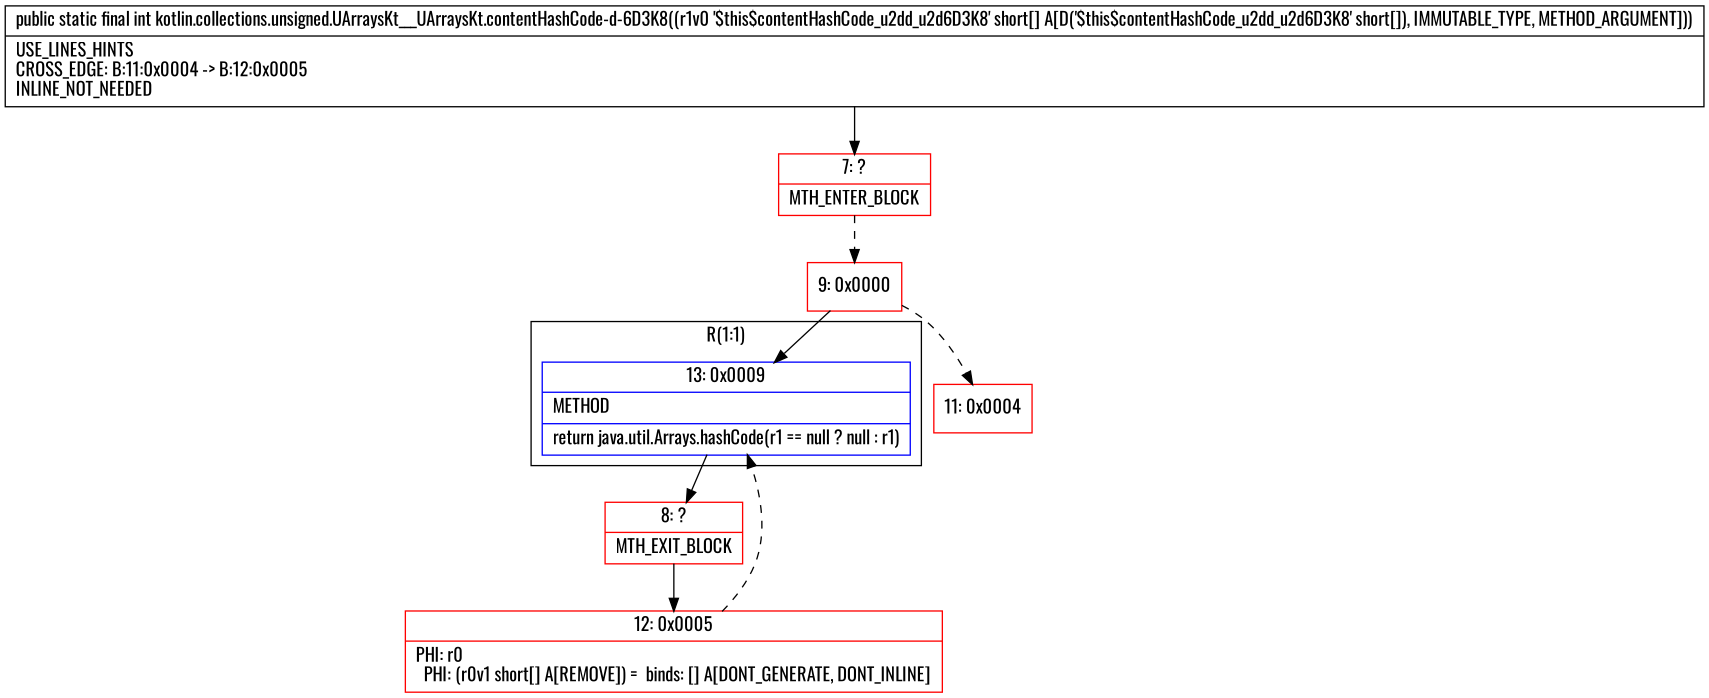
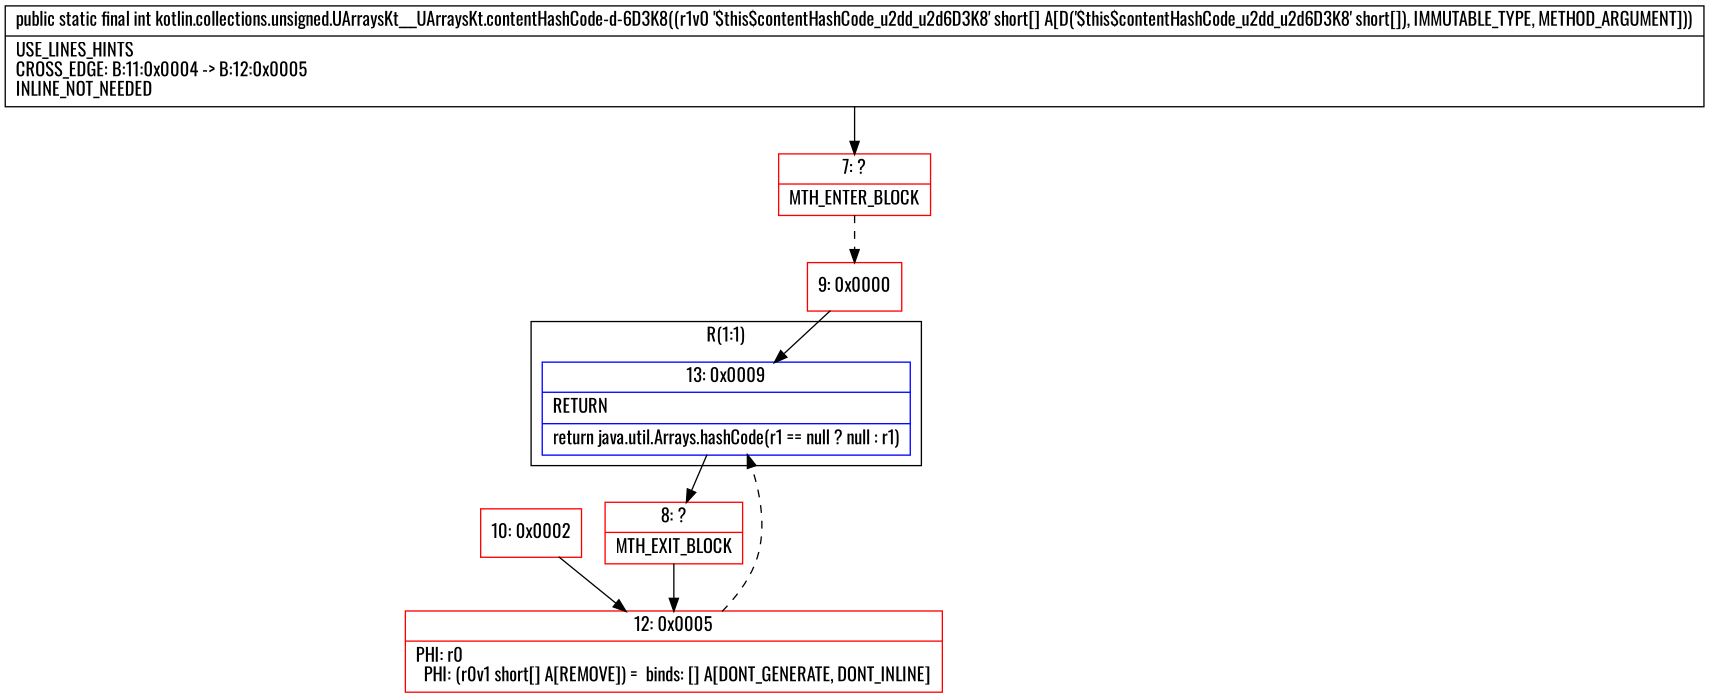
node "13: 0x0009": text "METHOD" -> "RETURN"
node "11: 0x0004": removed
node "10: 0x0002": added
